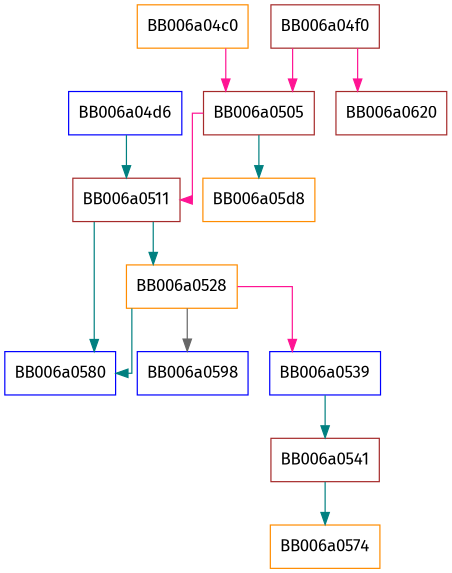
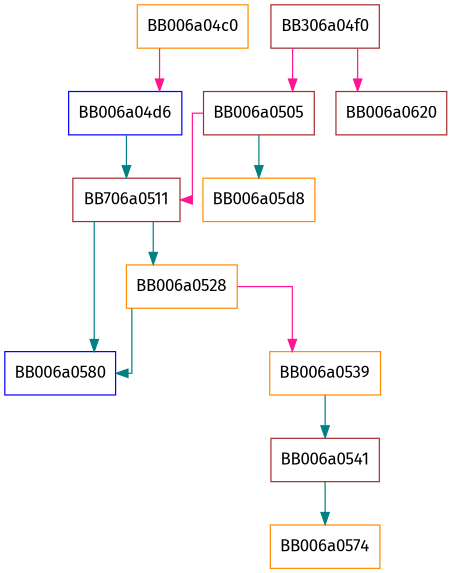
node "BB006a04f0": label "BB006a04f0" -> "BB306a04f0"
edge "BB006a04c0" -> "BB006a0505": now "BB006a04c0" -> "BB006a04d6"
node "BB006a0511": label "BB006a0511" -> "BB706a0511"
node "BB006a0598": removed
node "BB006a0539": color blue -> darkorange
